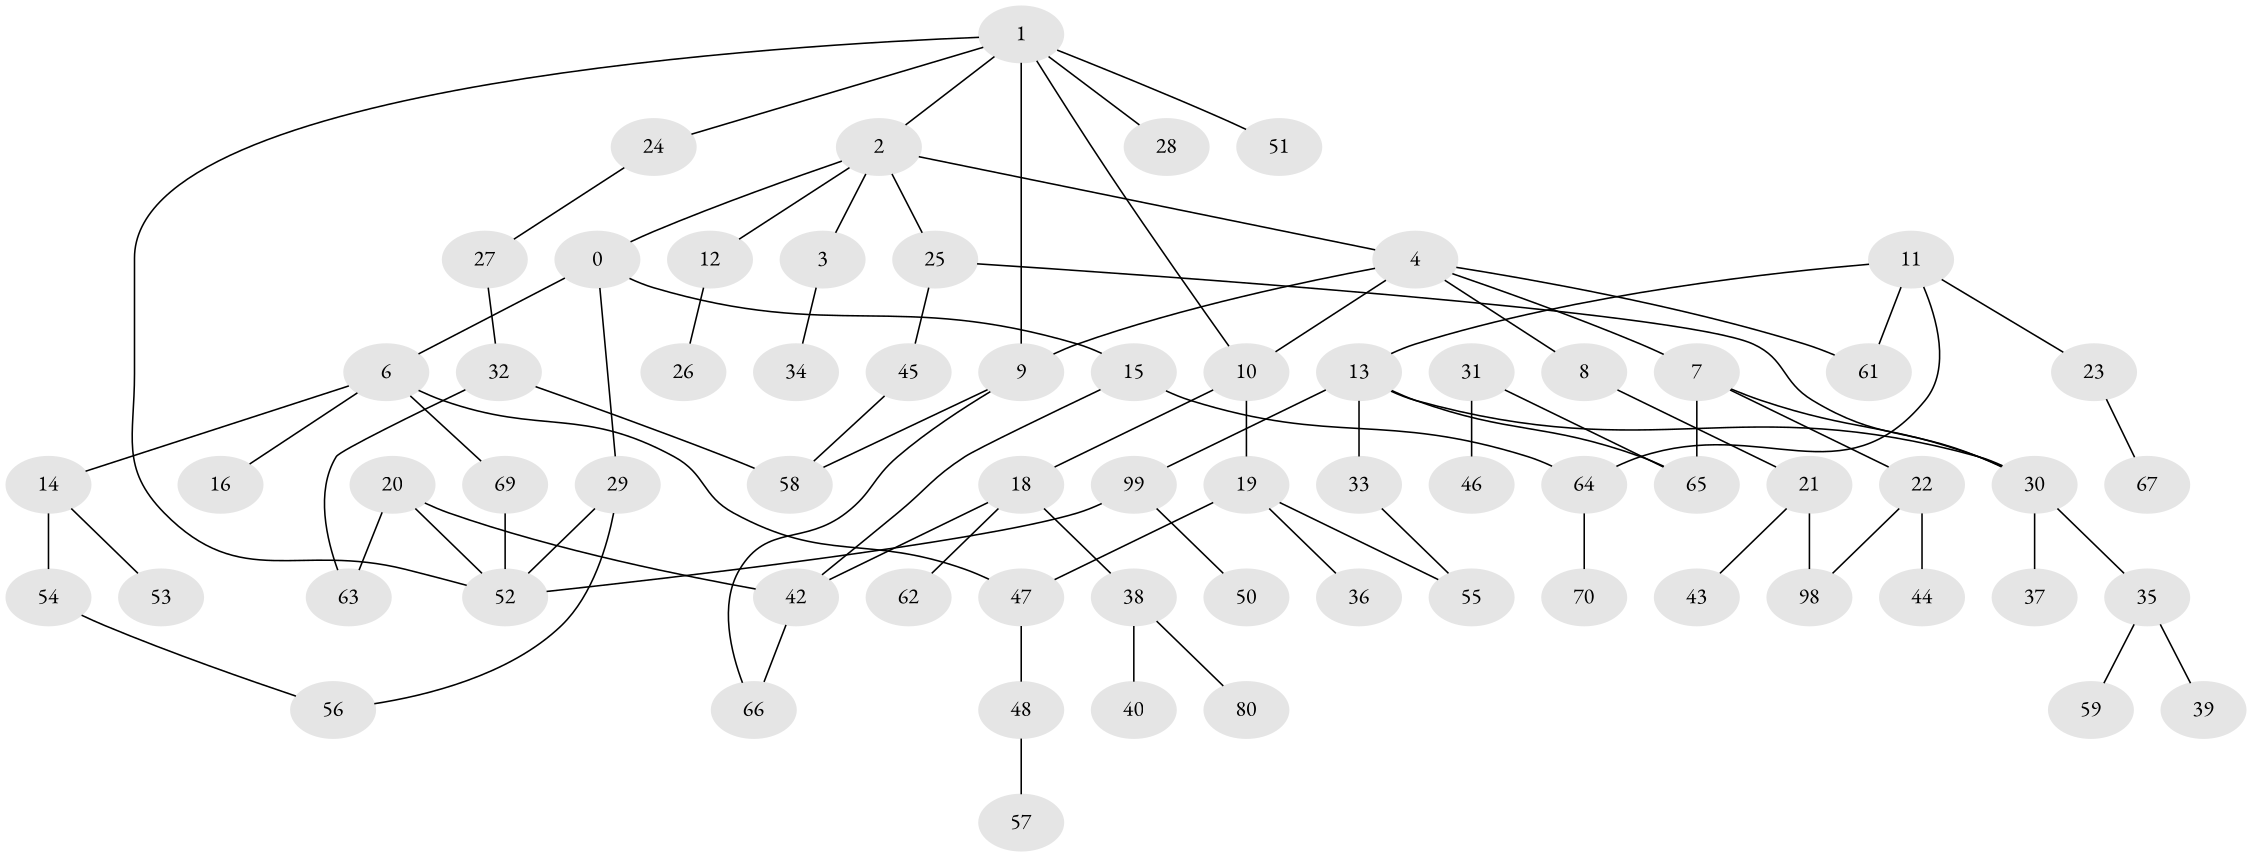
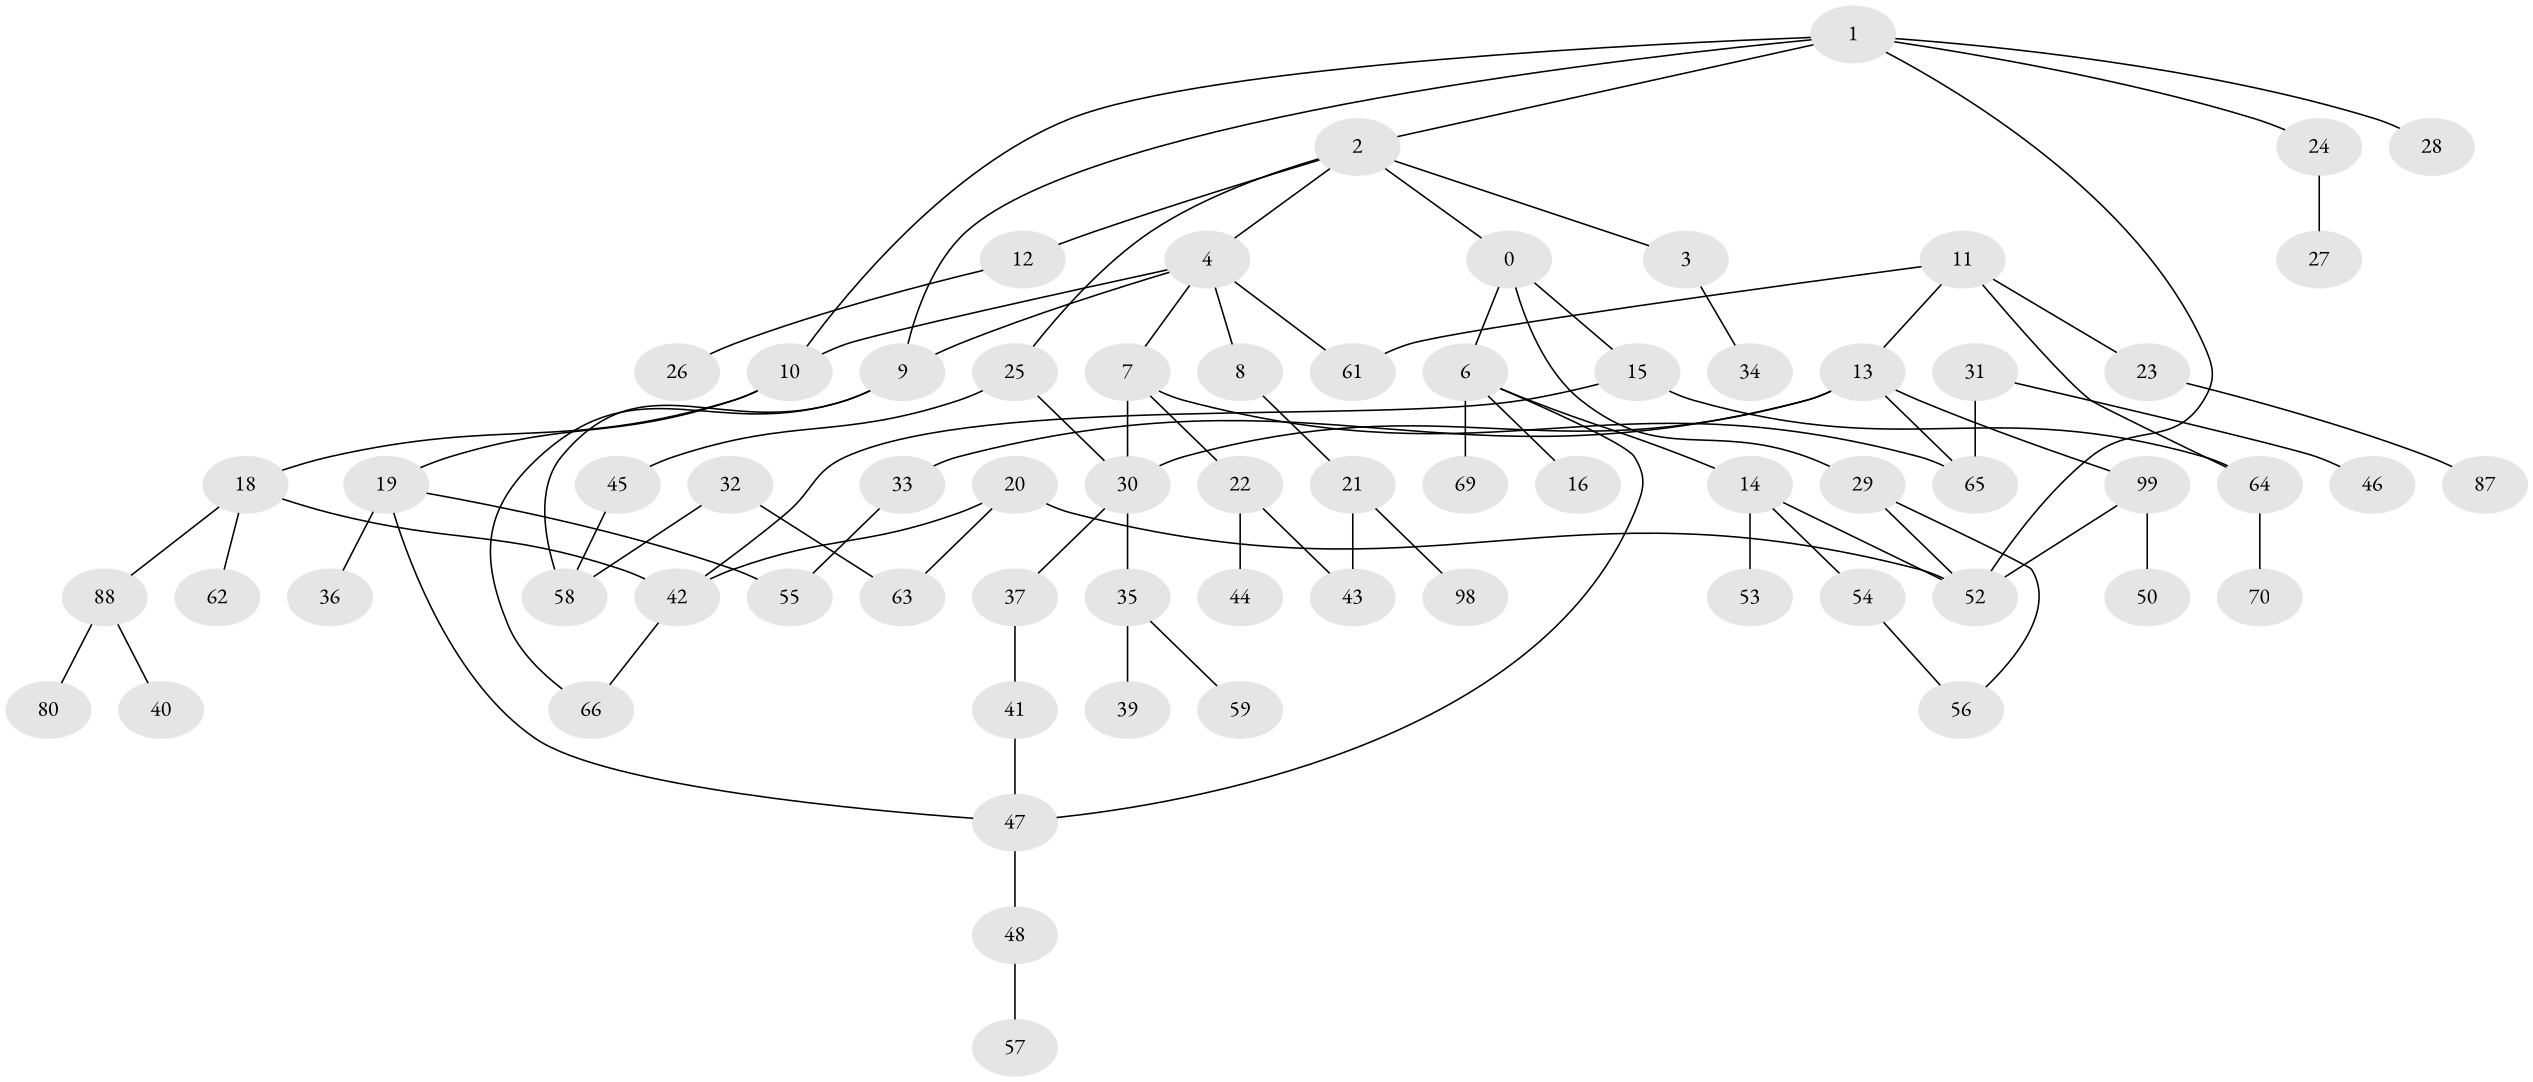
node "51": removed
edge "27" -- "32": removed
node "67": label "67" -> "87"
edge "69" -- "52": now "14" -- "52"
edge "22" -- "98": now "22" -- "43"
node "38": label "38" -> "88"
node "41": added
